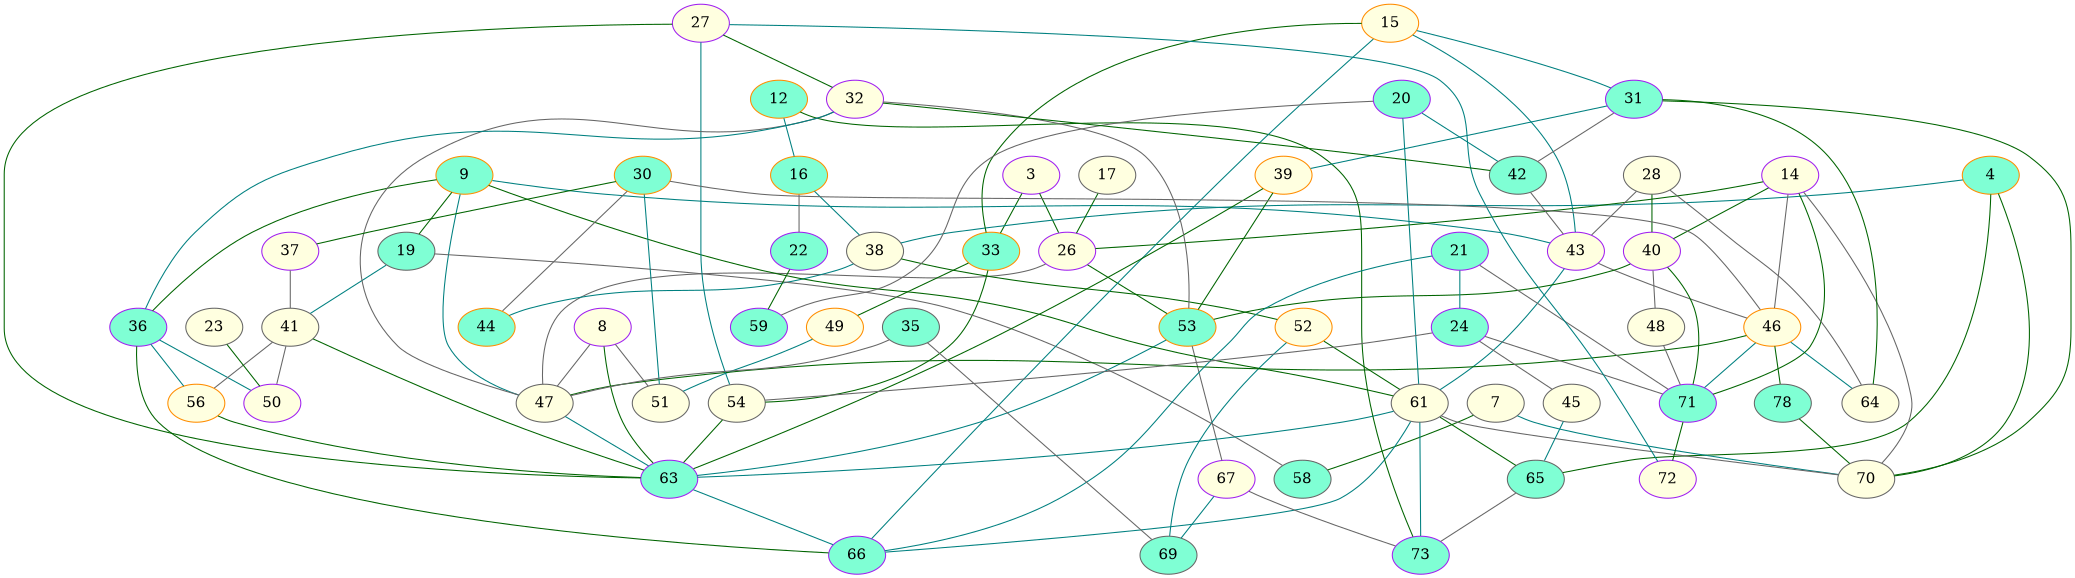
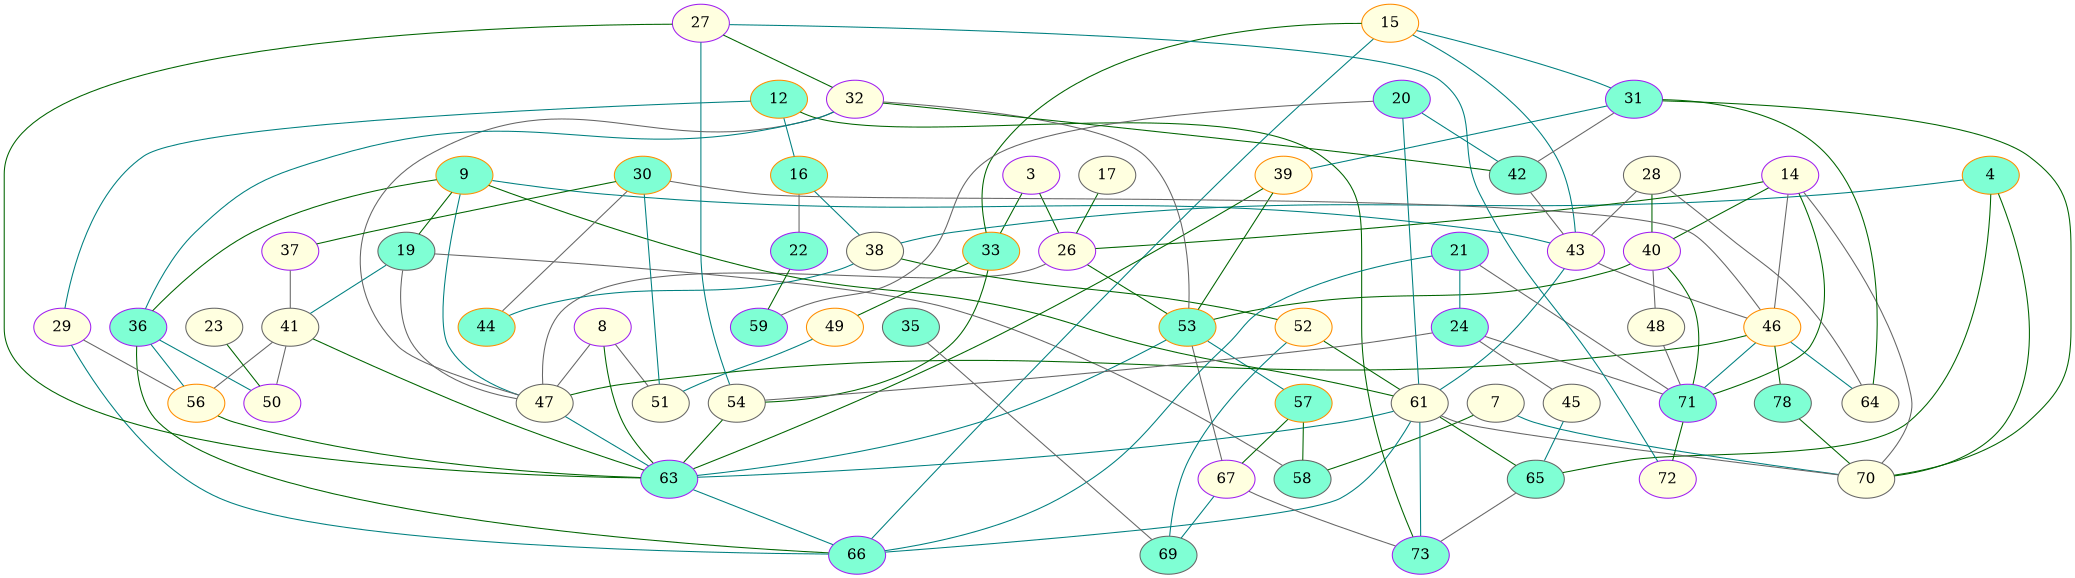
node "29": added
edge "35" -- "47": now "19" -- "47"
node "57": added
